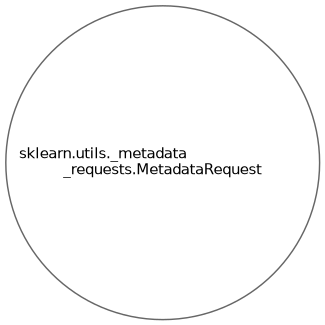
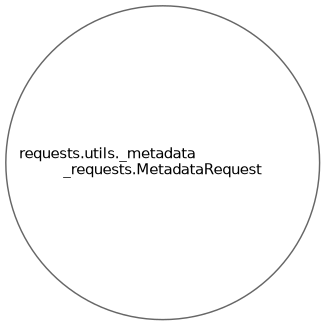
node "sklearn.utils._metadata _requests.MetadataRequest": label "sklearn.utils._metadata _requests.MetadataRequest" -> "requests.utils._metadata _requests.MetadataRequest"
